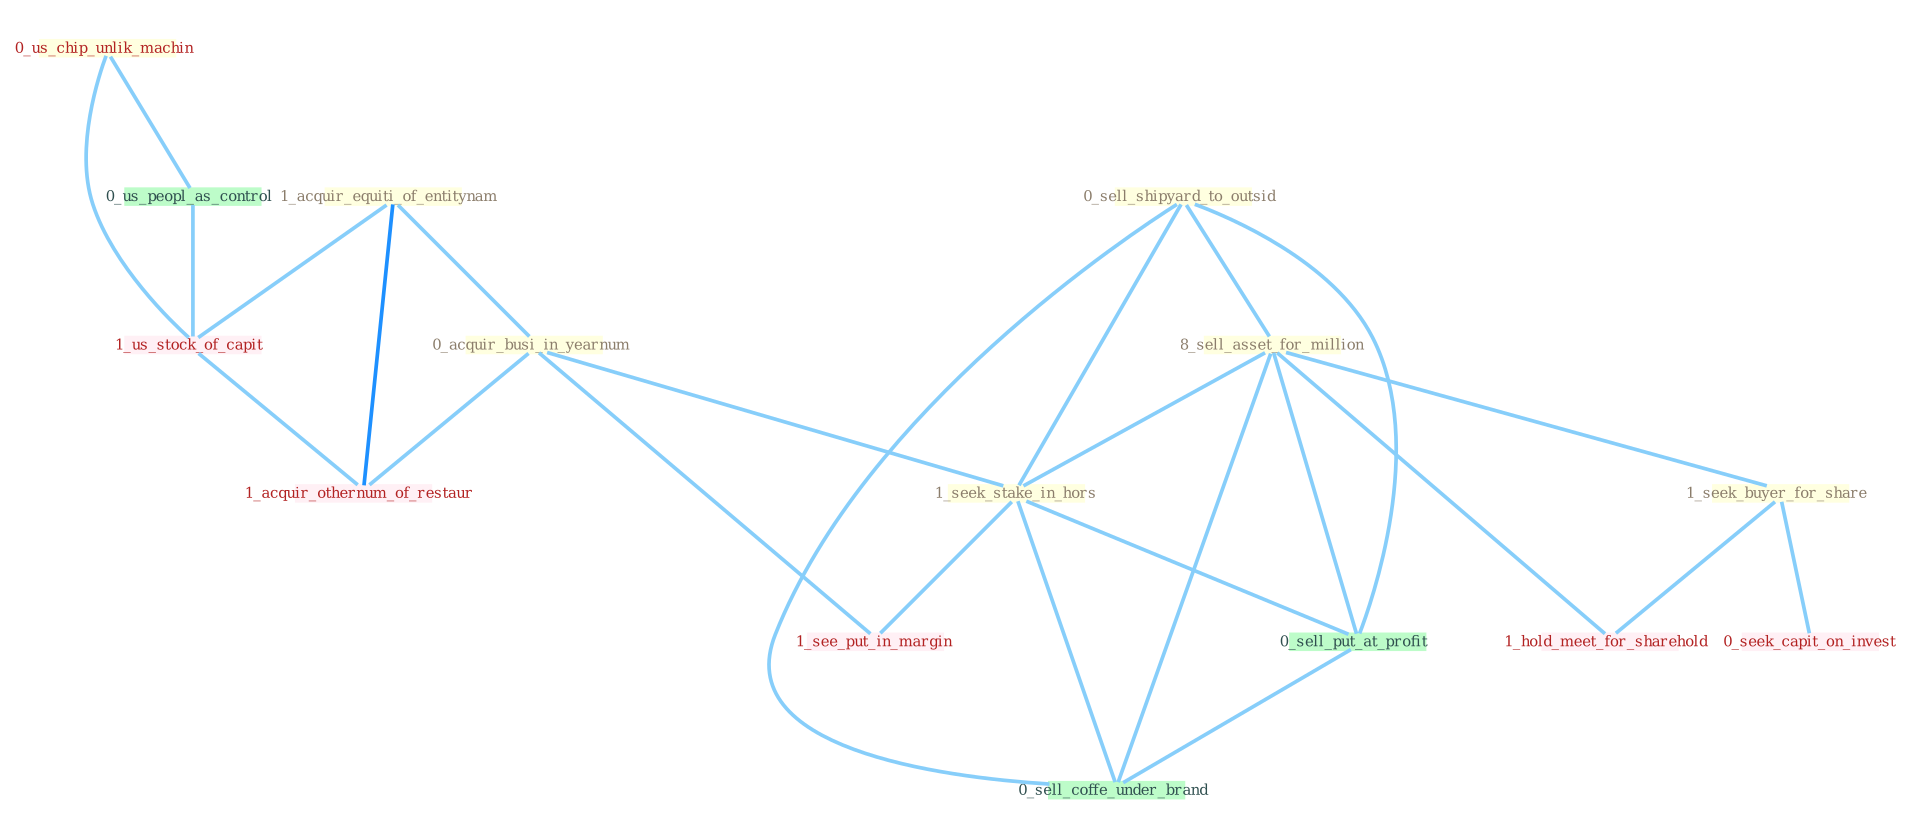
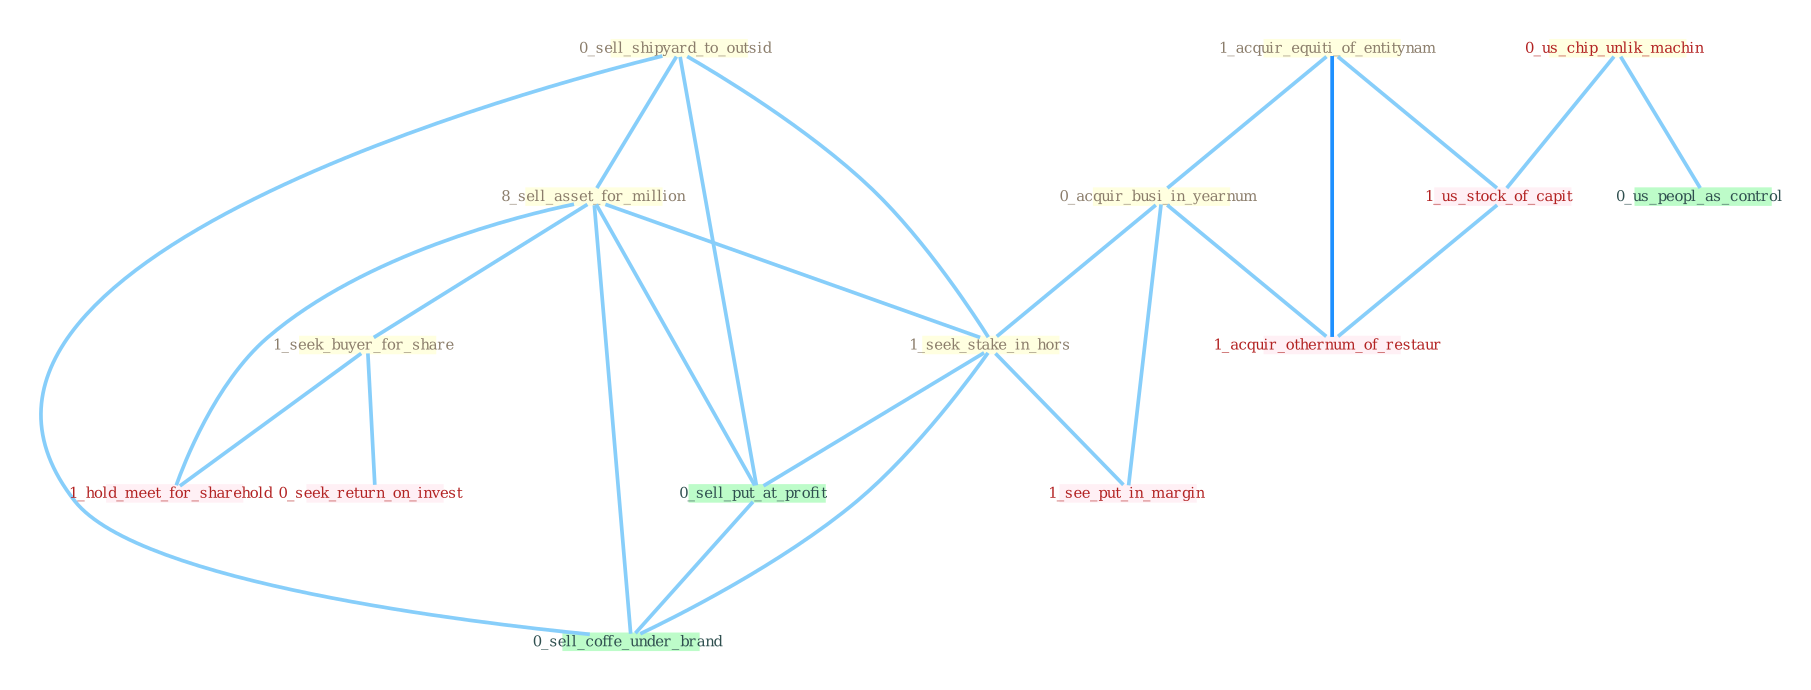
edge "0_us_peopl_as_control" -- "1_us_stock_of_capit": removed
node "0_seek_capit_on_invest": label "0_seek_capit_on_invest" -> "0_seek_return_on_invest"
